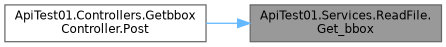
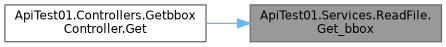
node "ApiTest01.Controllers.Getbbox Controller.Post": label "ApiTest01.Controllers.Getbbox Controller.Post" -> "ApiTest01.Controllers.Getbbox Controller.Get"
